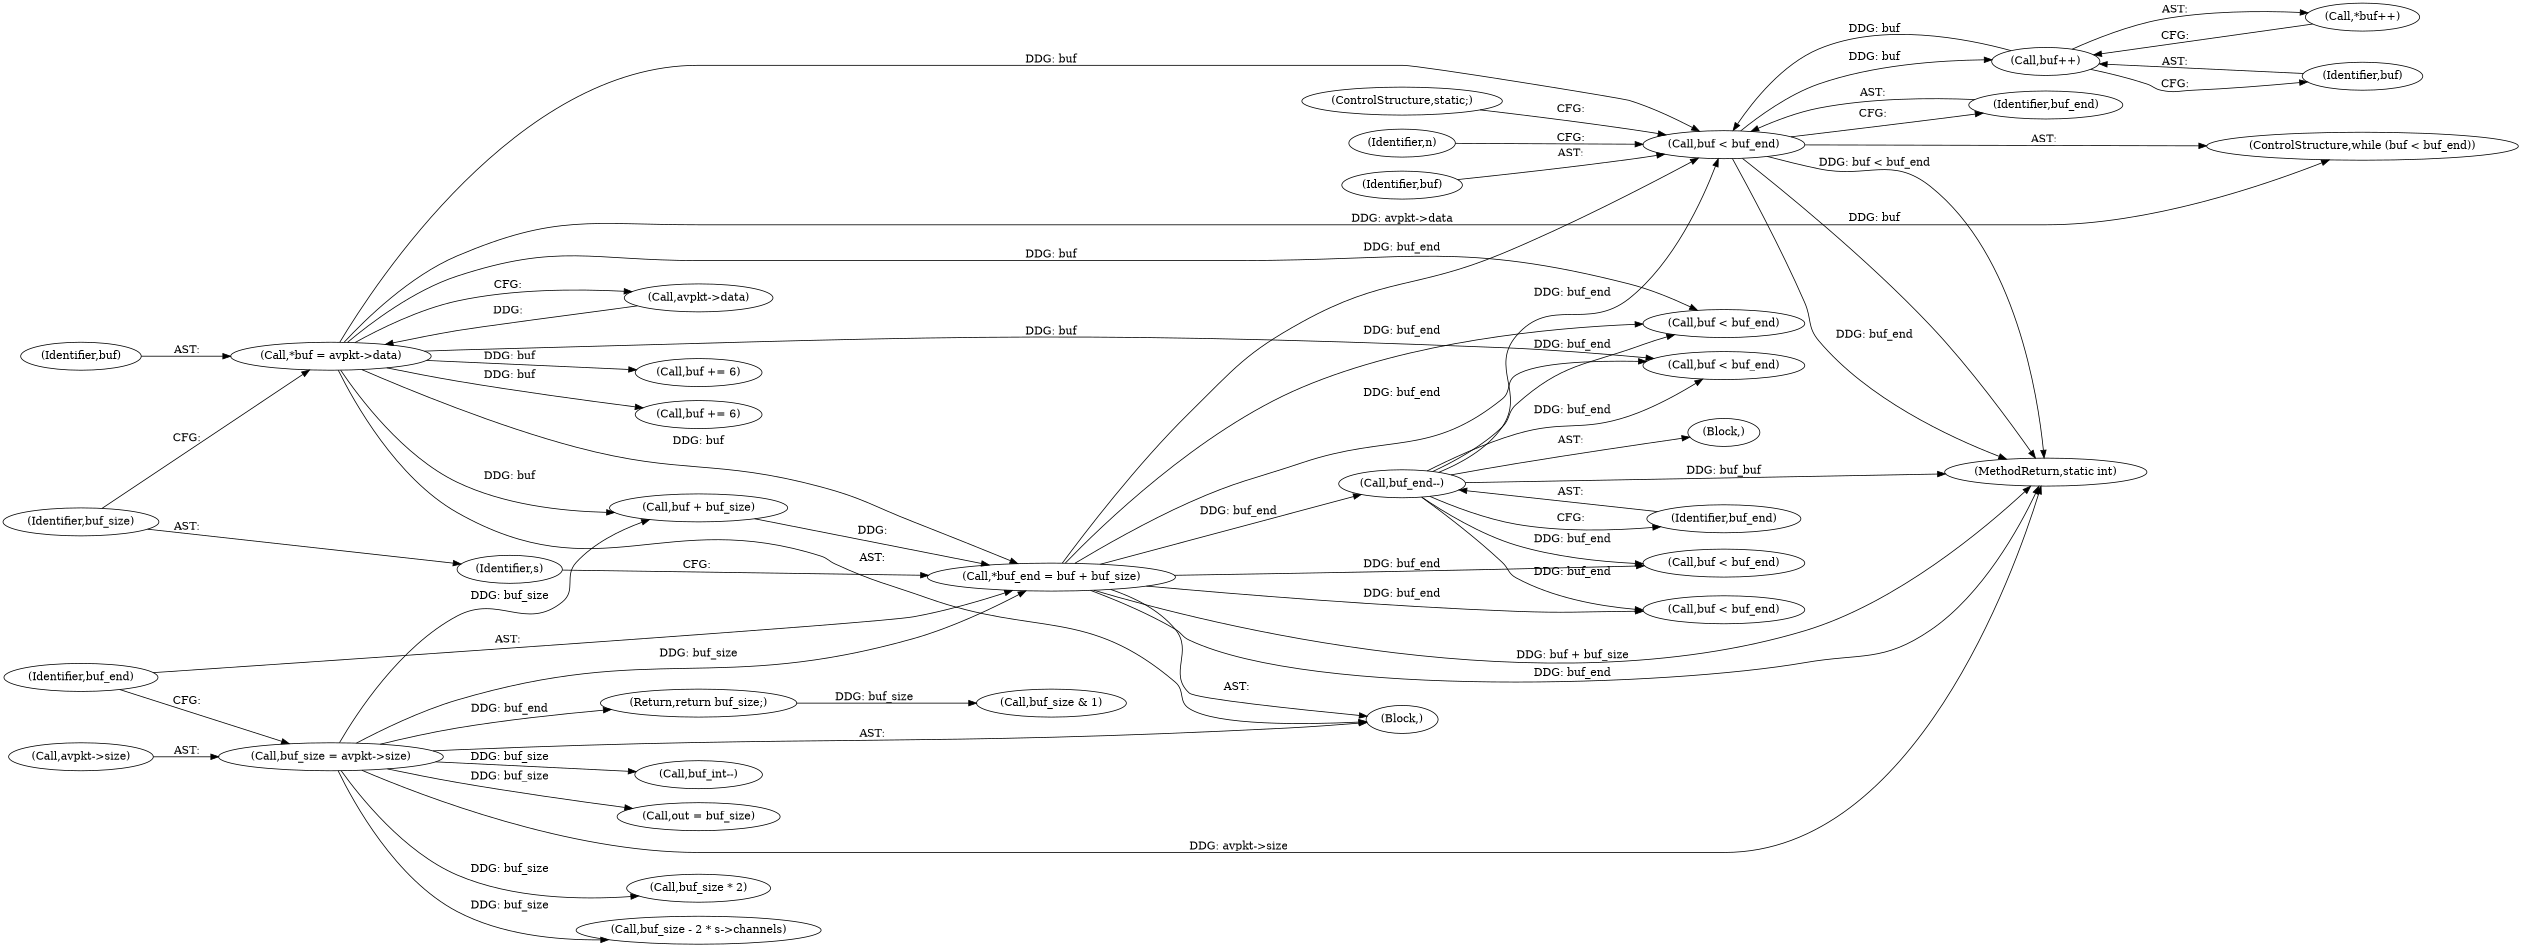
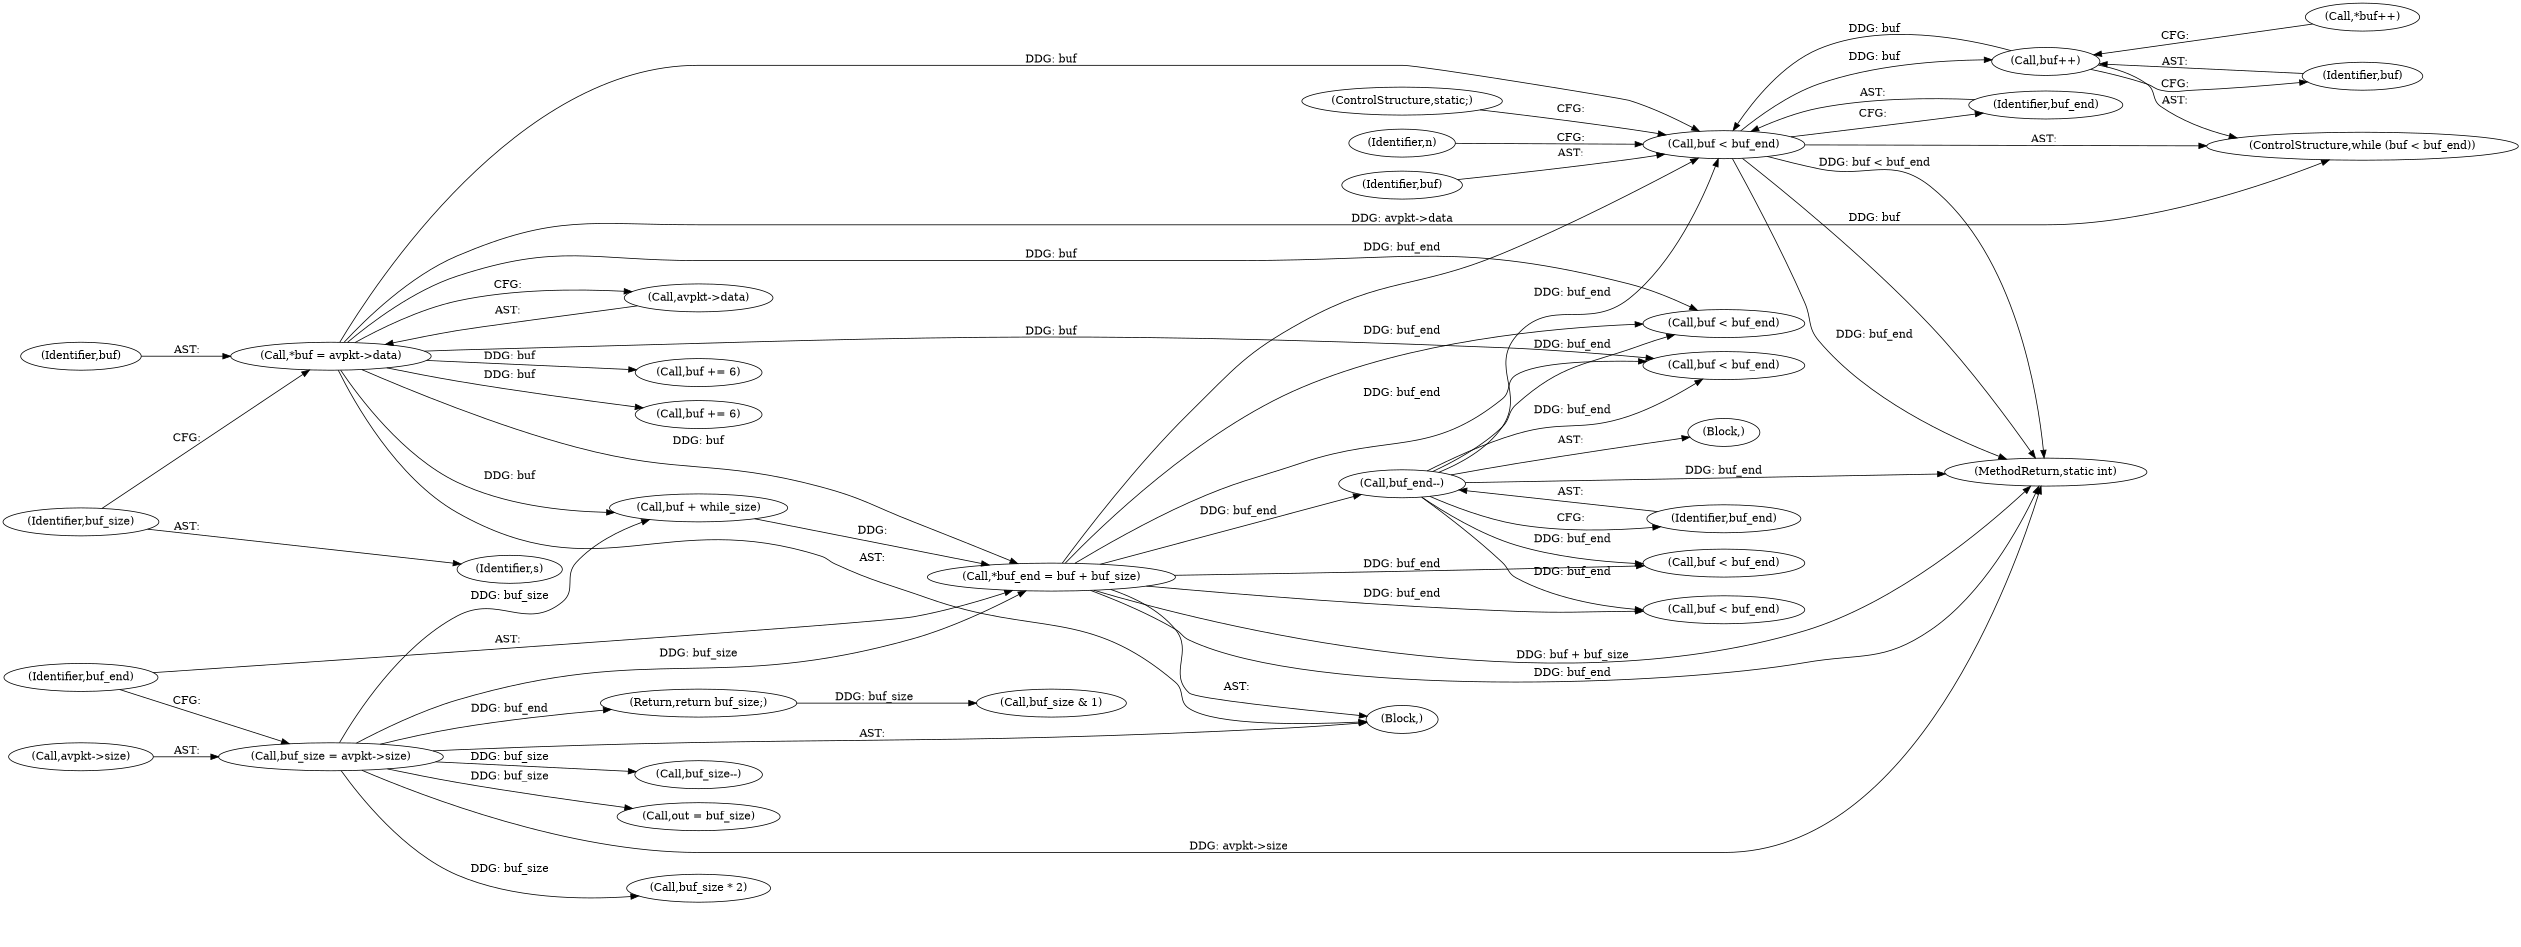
edge "(Call,buf++)" -> "(Call,*buf++)": now "(Call,buf++)" -> "(ControlStructure,while (buf < buf_end))"
edge "(Call,avpkt->data)" -> "(Call,*buf = avpkt->data)": label "DDG: " -> "AST: "
edge "(Call,buf_end--)" -> "(MethodReturn,static int)": label "DDG: buf_buf" -> "DDG: buf_end"
node "(Call,buf + buf_size)": label "(Call,buf + buf_size)" -> "(Call,buf + while_size)"
edge "(Identifier,s)" -> "(Call,*buf_end = buf + buf_size)": removed, label "CFG:"
node "(Call,buf_int--)": label "(Call,buf_int--)" -> "(Call,buf_size--)"
node "(Call,buf_size - 2 * s->channels)": removed
